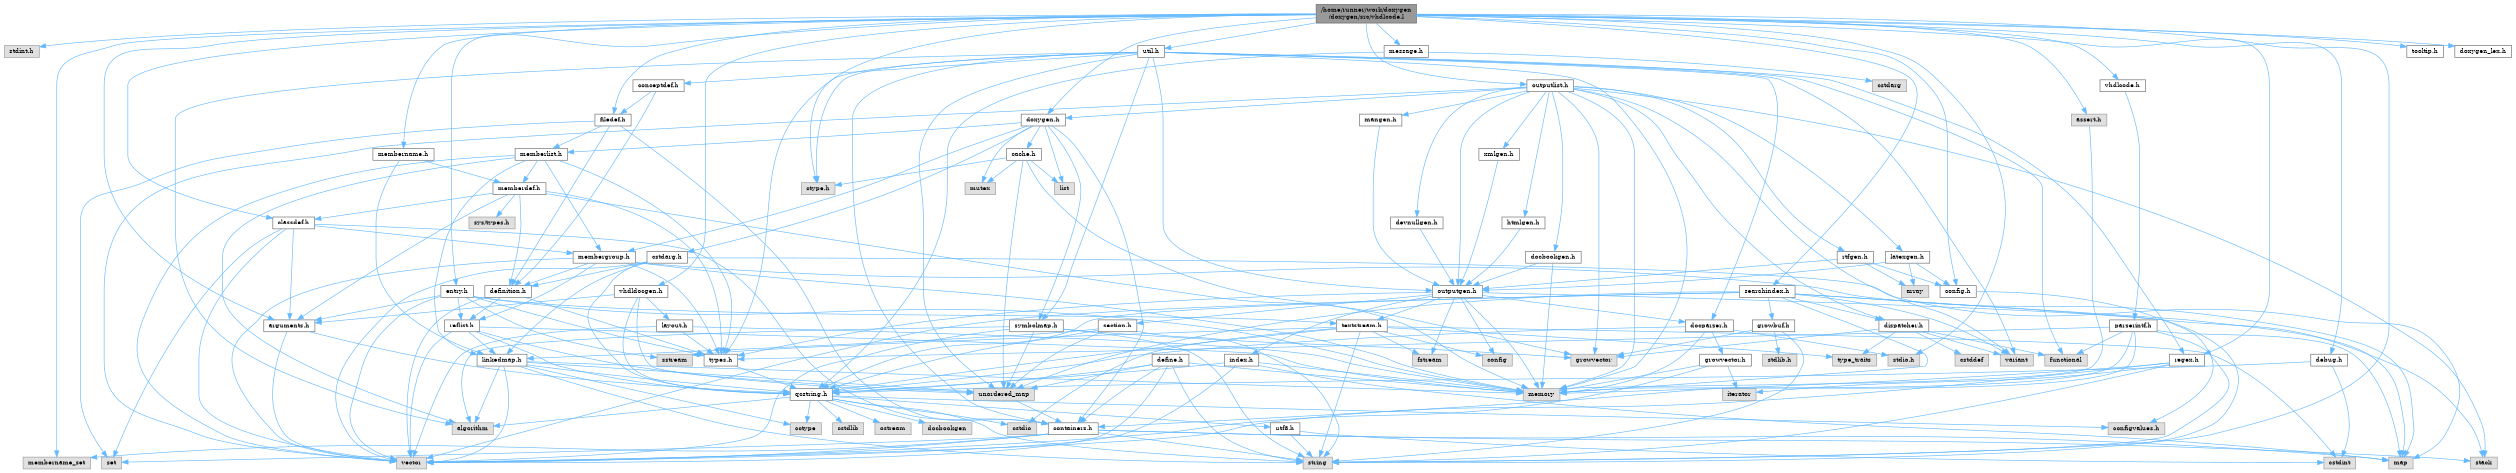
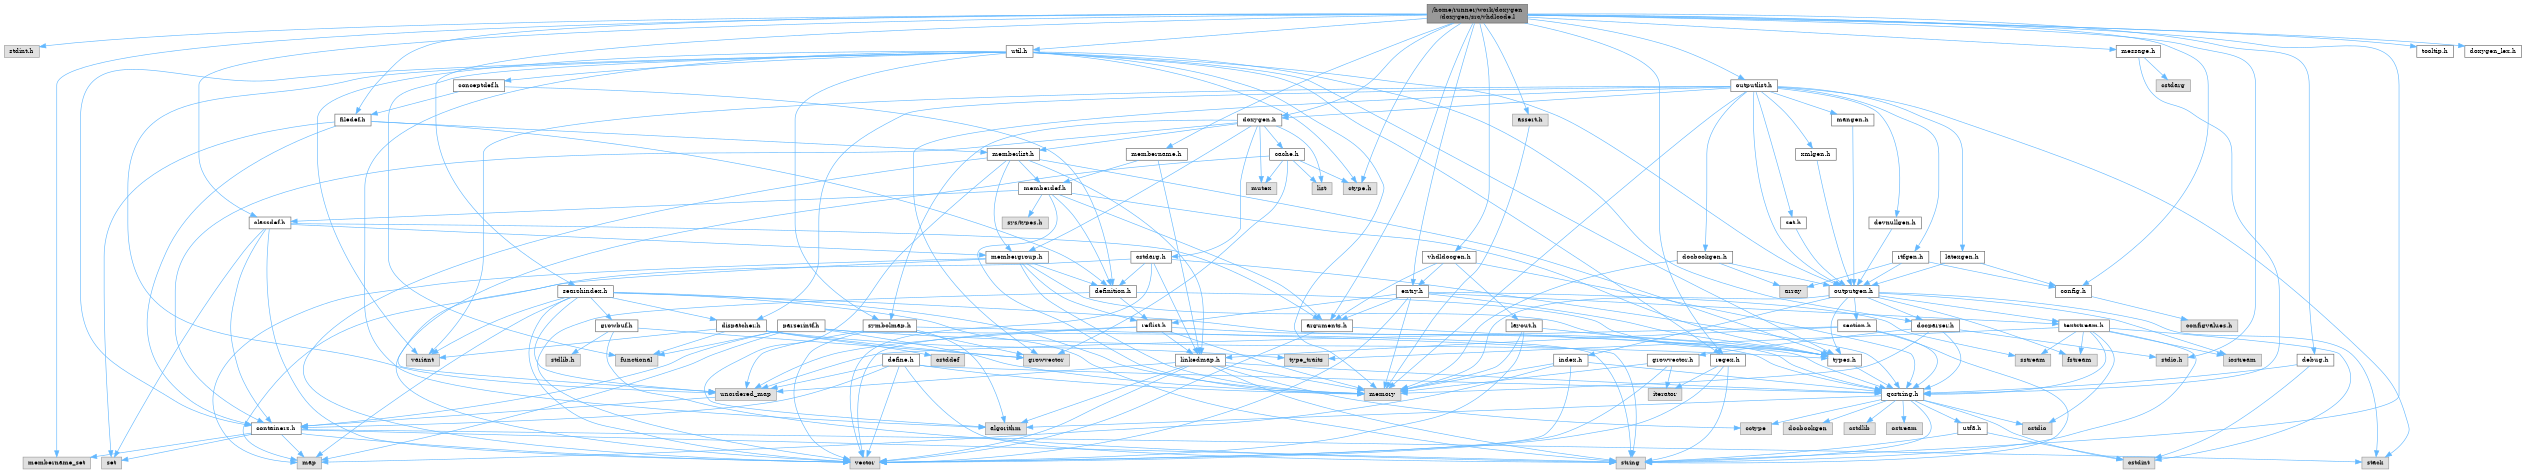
node "vhdlcode.h": removed
edge "outputlist.h" -> "vector": removed
node "htmlgen.h": label "htmlgen.h" -> "set.h"
edge "latexgen.h" -> "array": now "docbookgen.h" -> "array"
node "config": label "config" -> "iostream"
edge "vhdldocgen.h" -> "unordered_map": now "vhdldocgen.h" -> "entry.h"
edge "regex.h" -> "memory": removed
edge "qcstring.h" -> "configvalues.h": now "qcstring.h" -> "cstdint"
